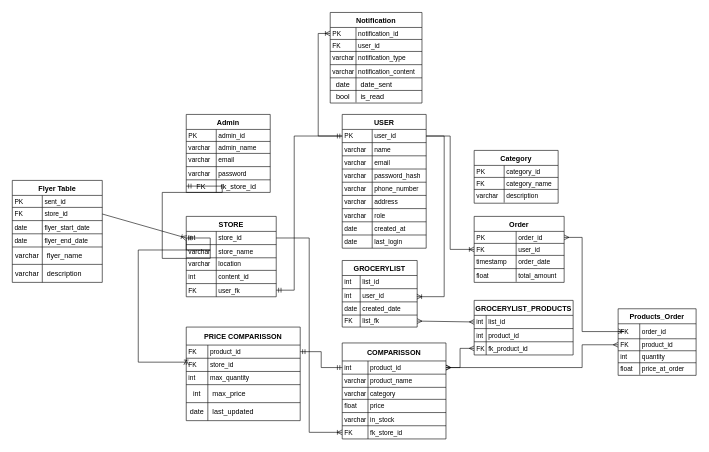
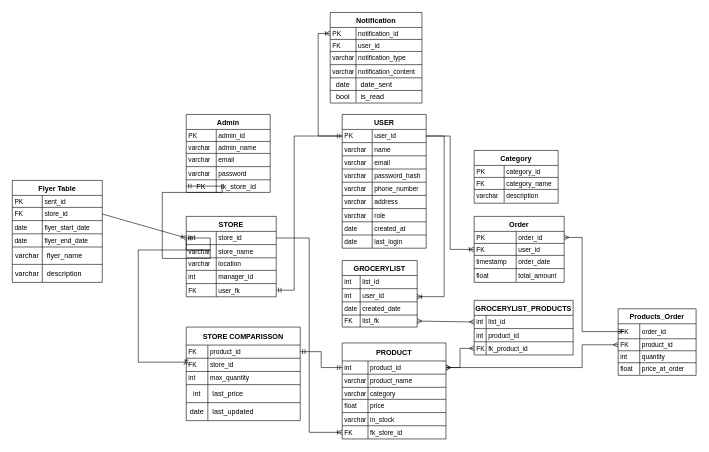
node "content_id": label "content_id" -> "manager_id"
node "PRICE COMPARISSON": label "PRICE COMPARISSON" -> "STORE COMPARISSON"
node "COMPARISSON": label "COMPARISSON" -> "PRODUCT"
node "max_price": label "max_price" -> "last_price"
